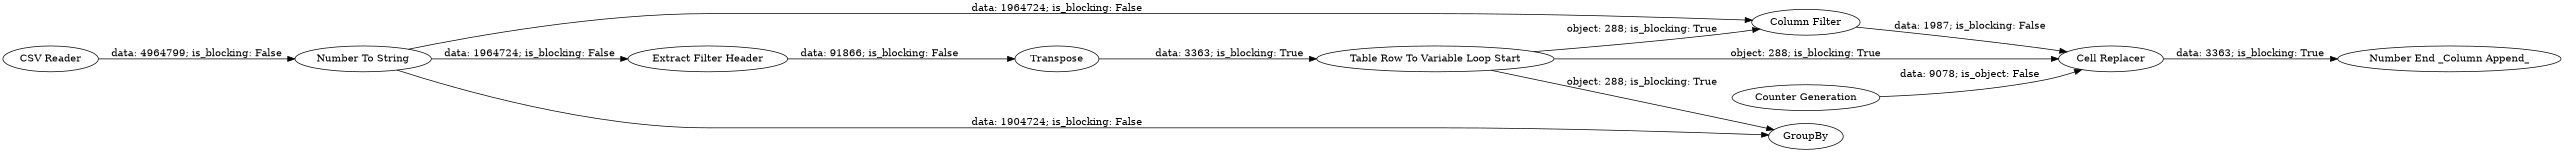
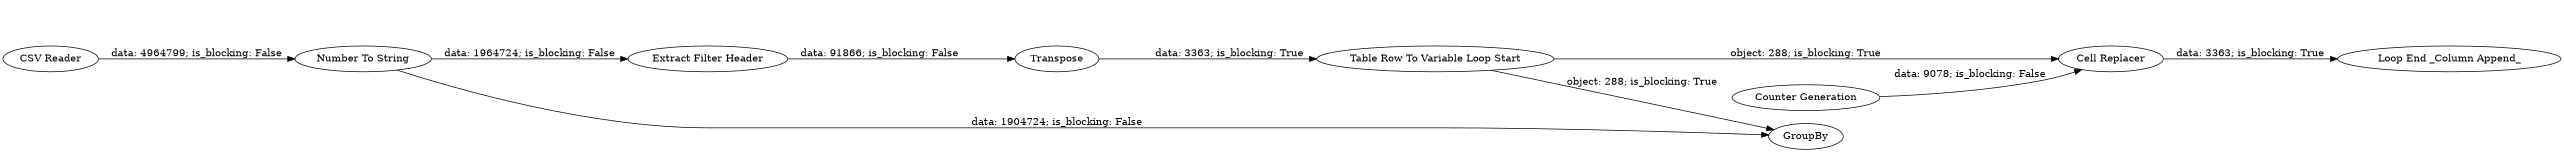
node "Column Filter": removed
node "Number End _Column Append_": label "Number End _Column Append_" -> "Loop End _Column Append_"
edge "Counter Generation" -> "Cell Replacer": label "data: 9078; is_object: False" -> "data: 9078; is_blocking: False"
